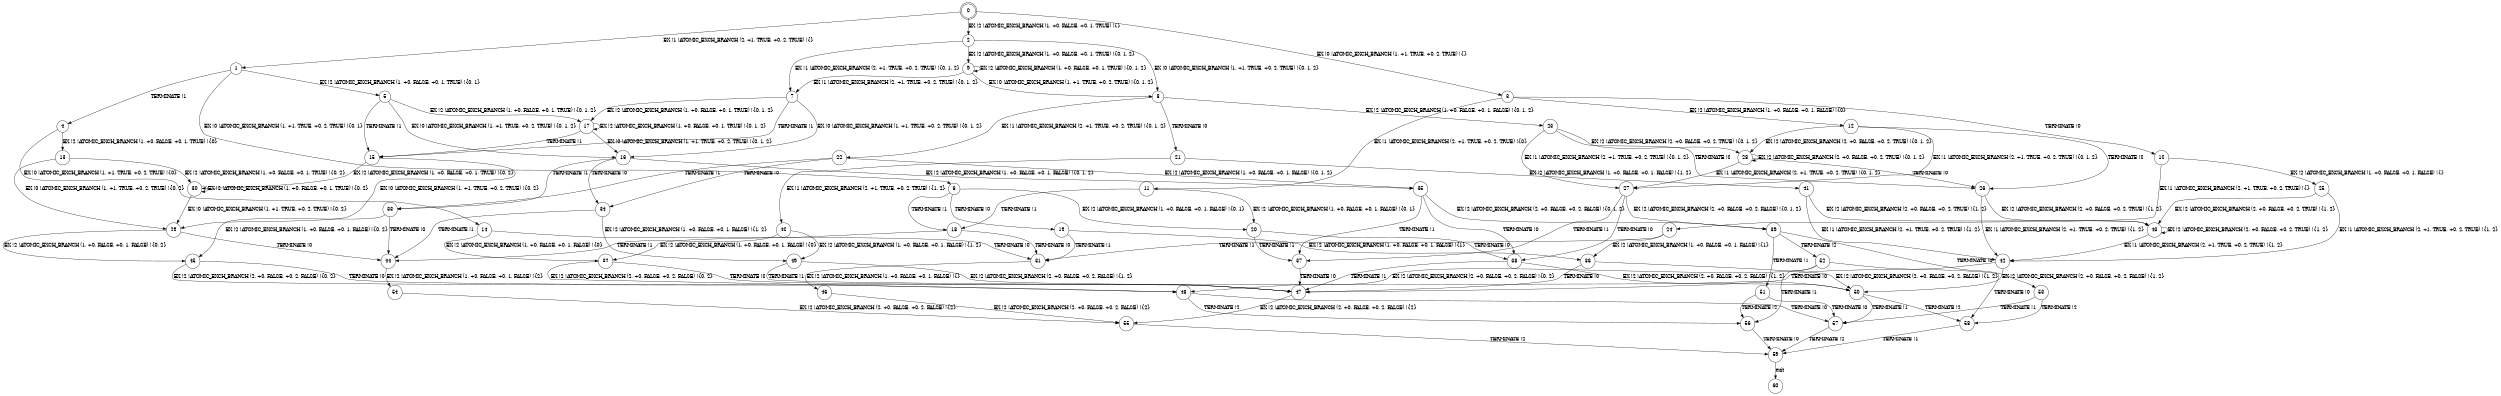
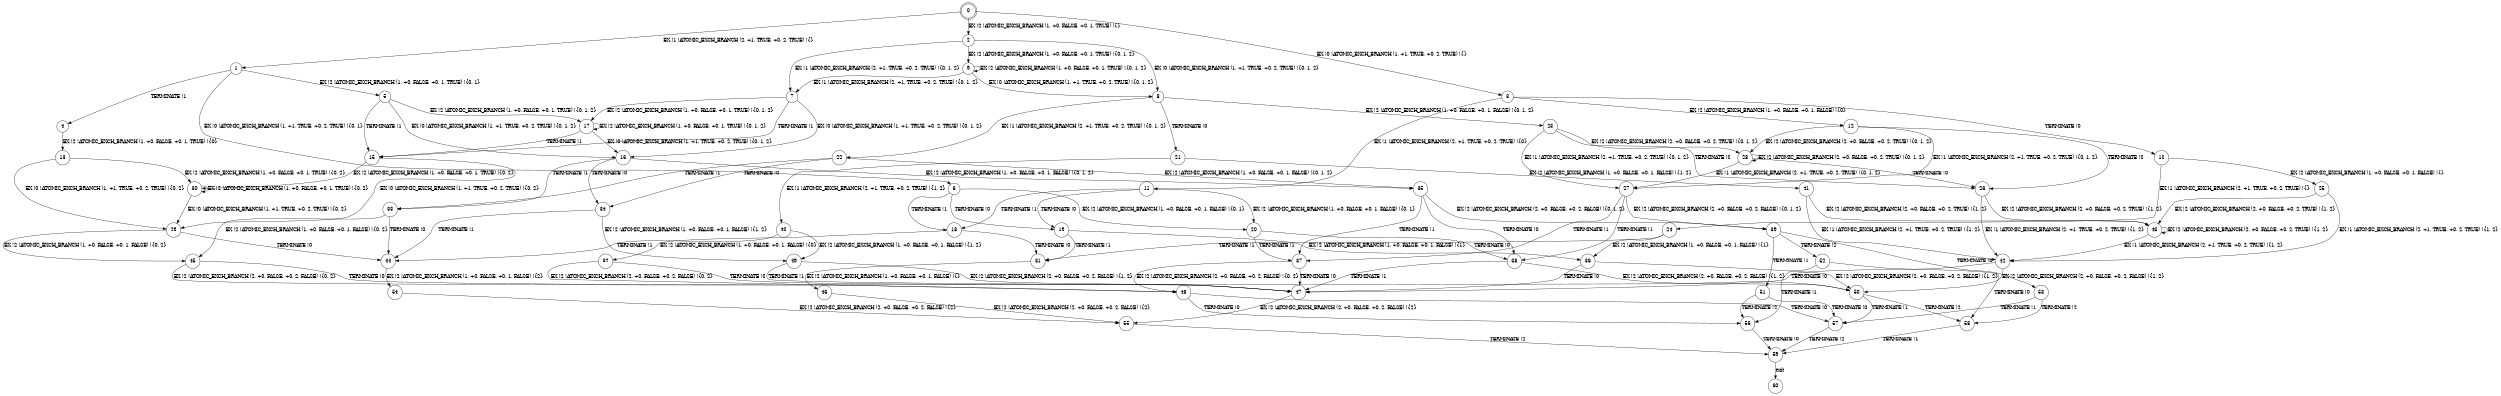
edge "11" -> "19": added, label "TERMINATE !0"
node "14": removed
edge "27" -> "38": label "TERMINATE !0" -> "TERMINATE !1"
edge "52" -> "48": now "37" -> "48"
edge "48" -> "56": label "TERMINATE !2" -> "TERMINATE !0"
